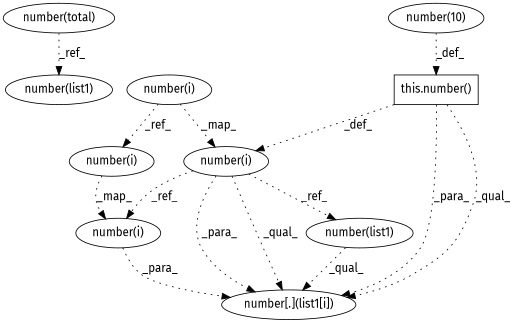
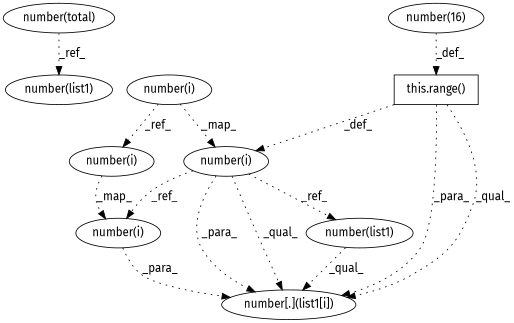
node "number(10)": label "number(10)" -> "number(16)"
node "this.number()": label "this.number()" -> "this.range()"
